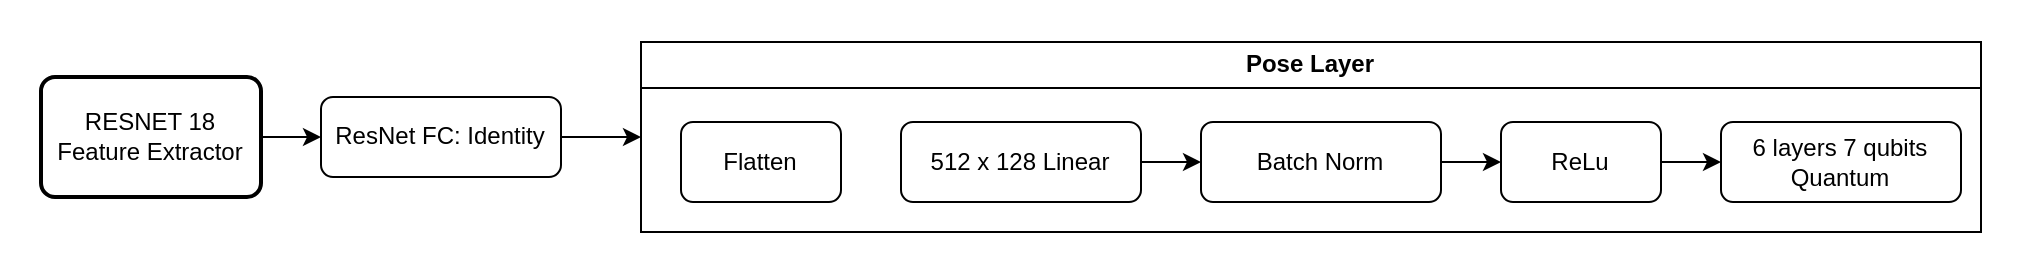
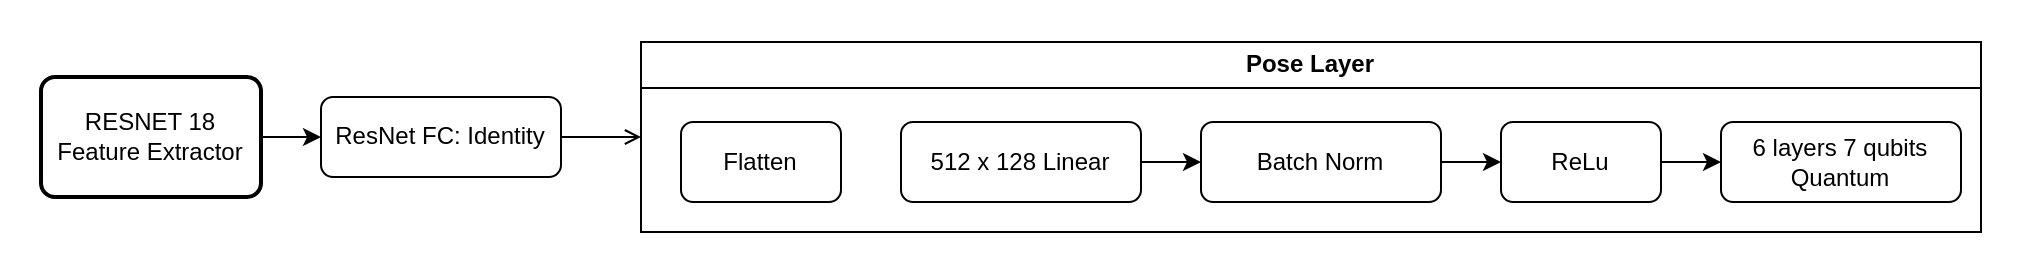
edge "ResNet FC: Identity" -> "Pose Layer": arrowhead classic -> open
